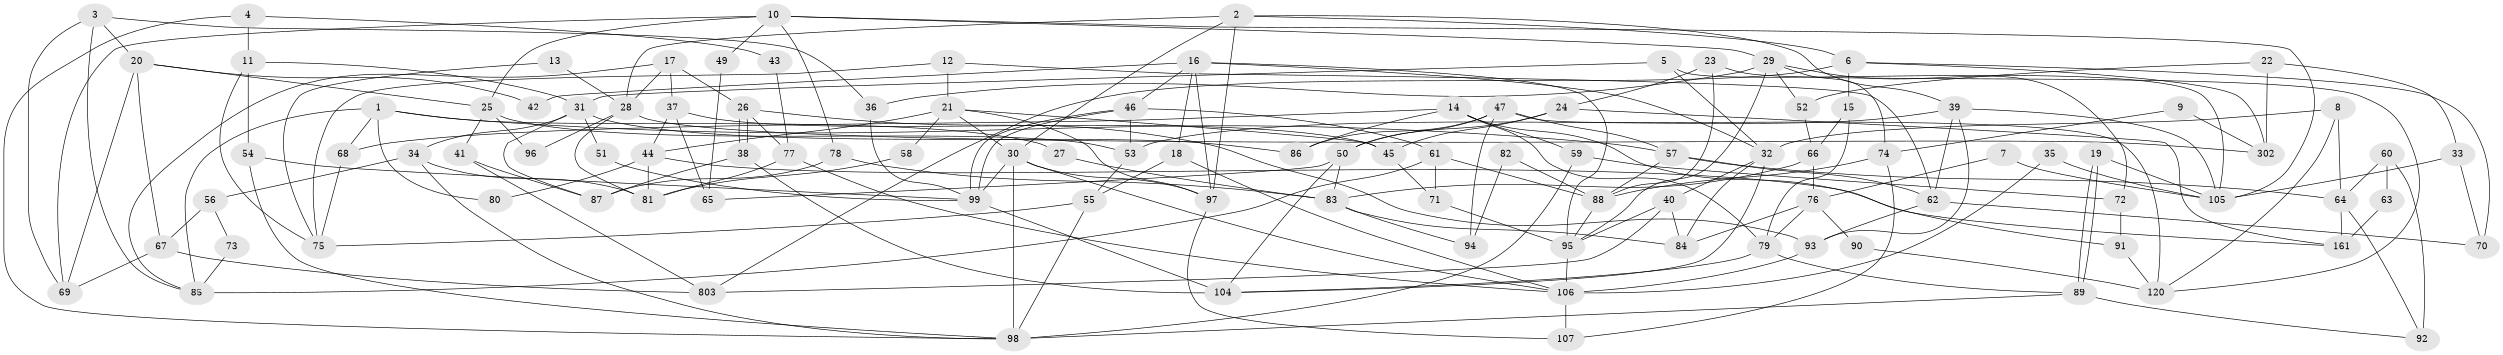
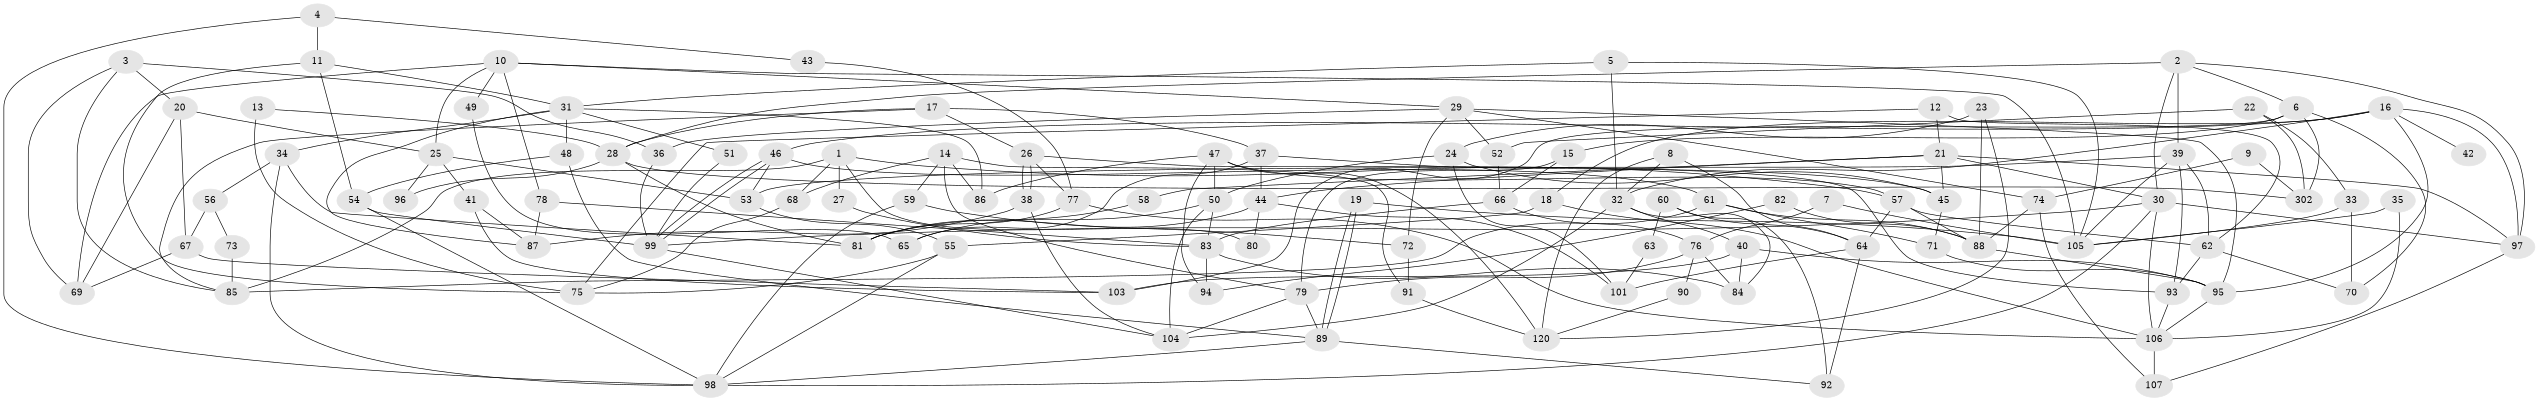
edge "20" -- "42": removed
node "48": added
node "161": label "161" -> "101"
node "803": label "803" -> "103"
